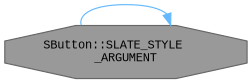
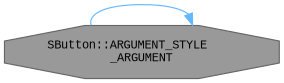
node "SButton::SLATE_STYLE _ARGUMENT": label "SButton::SLATE_STYLE _ARGUMENT" -> "SButton::ARGUMENT_STYLE _ARGUMENT"
